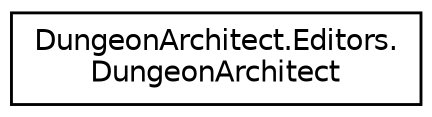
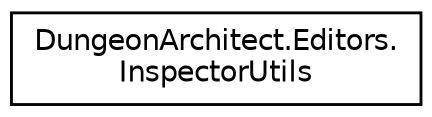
node "DungeonArchitect.Editors. DungeonArchitect": label "DungeonArchitect.Editors. DungeonArchitect" -> "DungeonArchitect.Editors. InspectorUtils"
